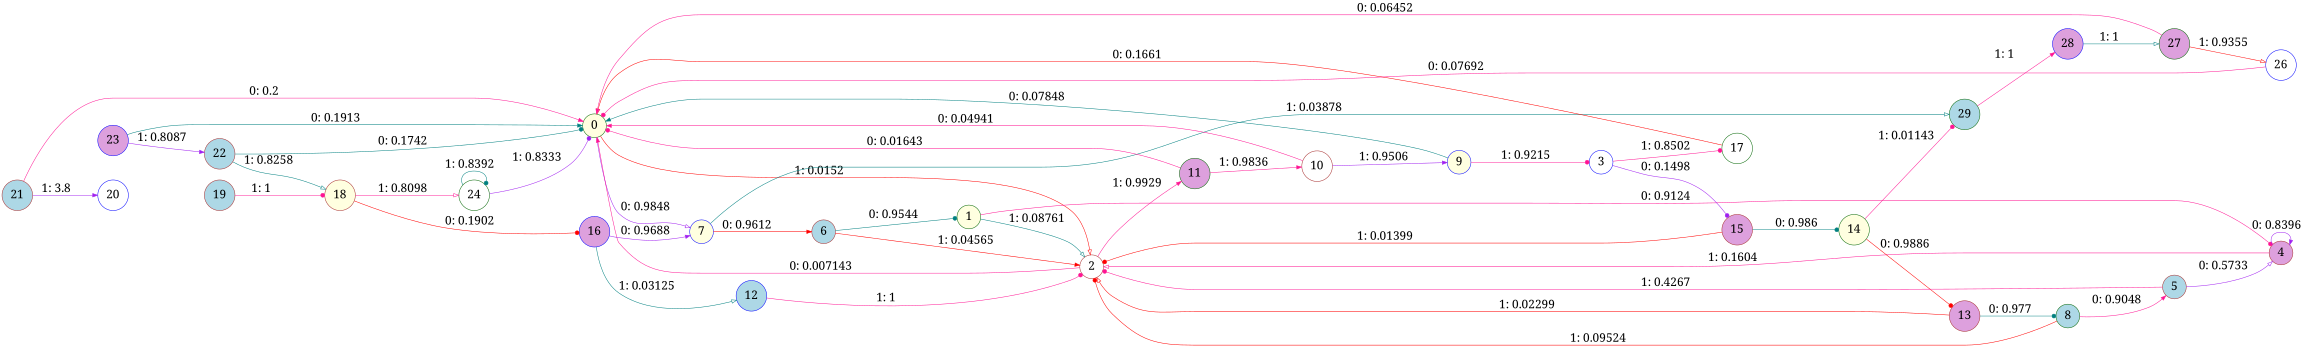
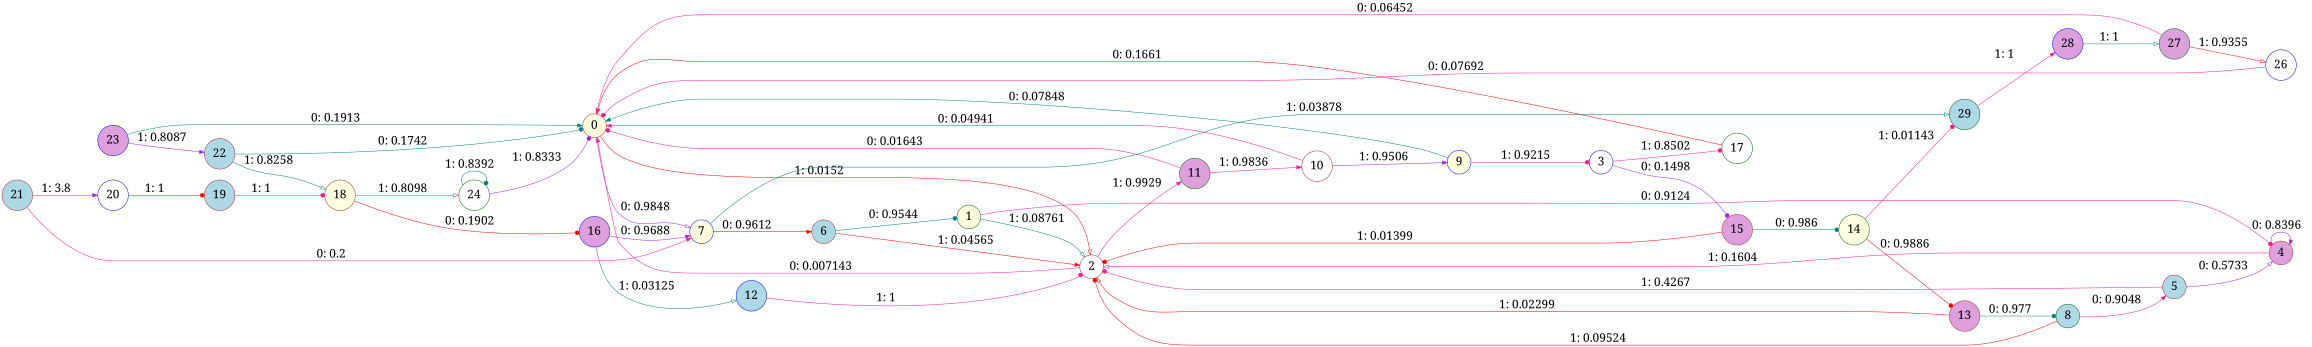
edge "21" -> "0": now "21" -> "7"
node "0": color darkgreen -> brown
edge "20" -> "19": added, label "1: 1"
